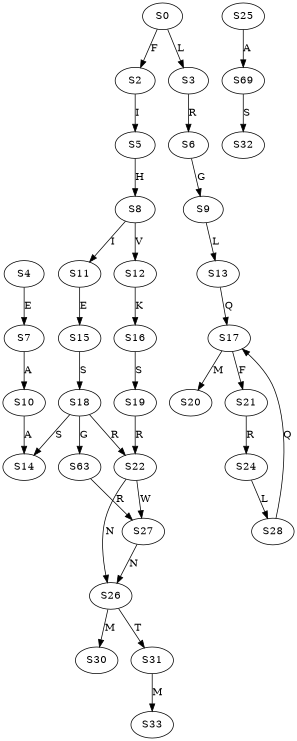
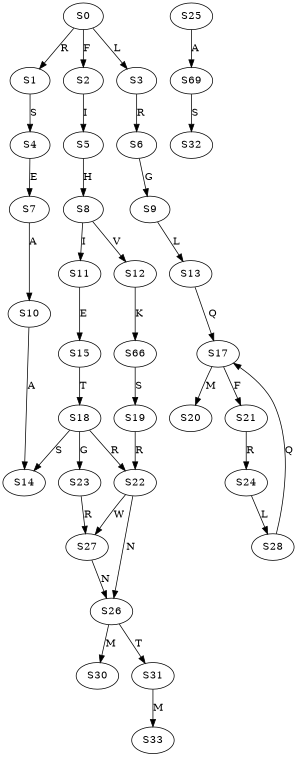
node "S1": added
node "S16": label "S16" -> "S66"
edge "S15" -> "S18": label "S" -> "T"
node "S63": label "S63" -> "S23"
